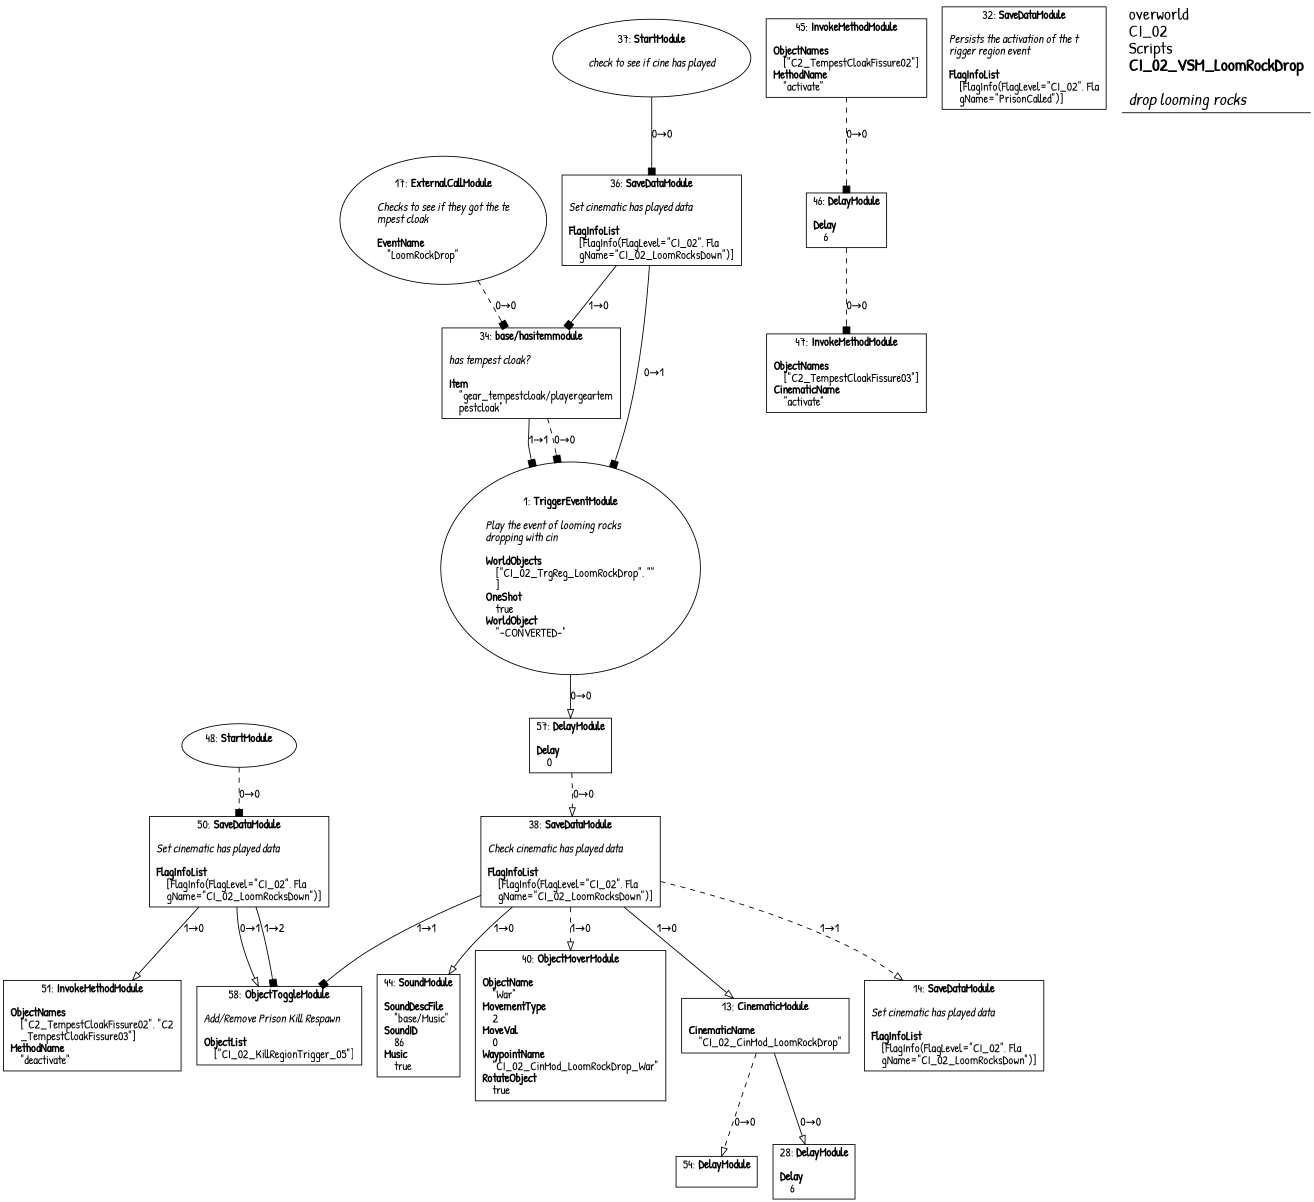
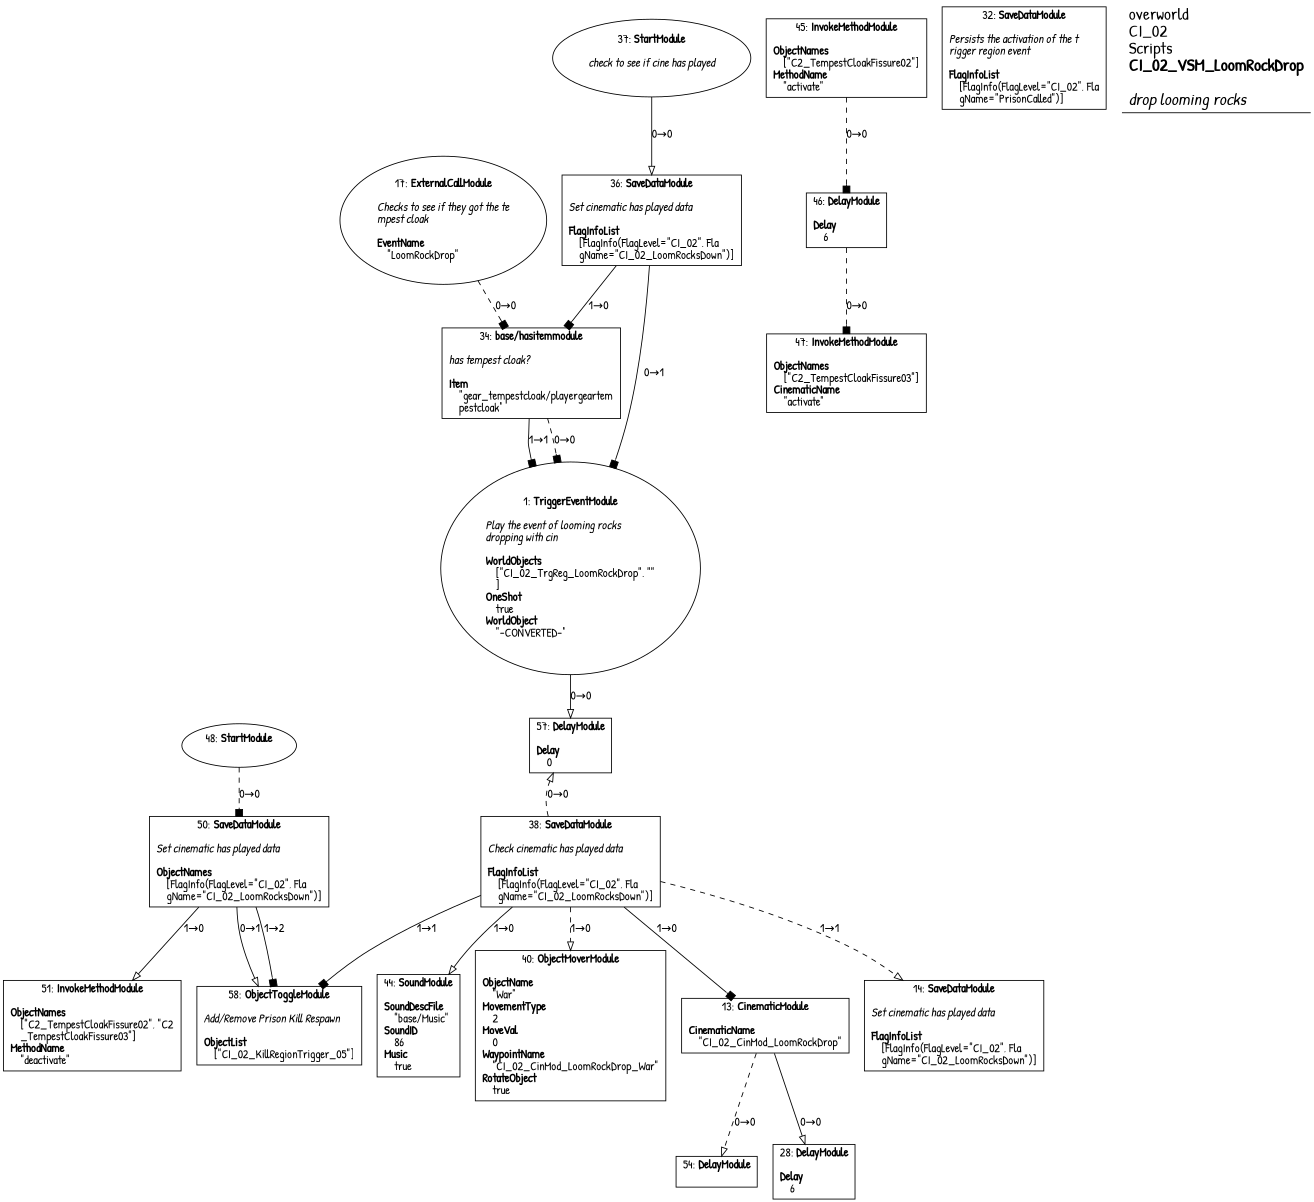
edge "37:" -> "36:": arrowhead box -> onormal
edge "57:" -> "38:": reversed
node "50:": text "FlagInfoList" -> "ObjectNames"
edge "38:" -> "13:": arrowhead onormal -> box
